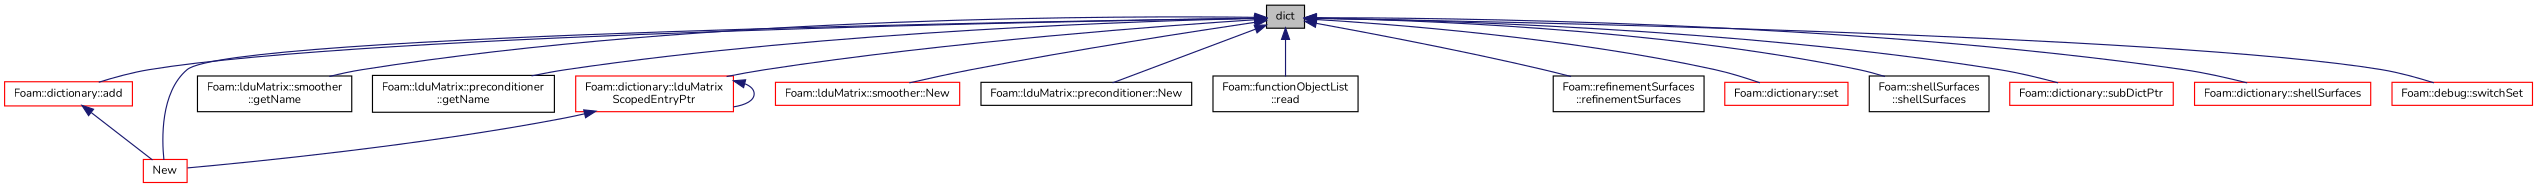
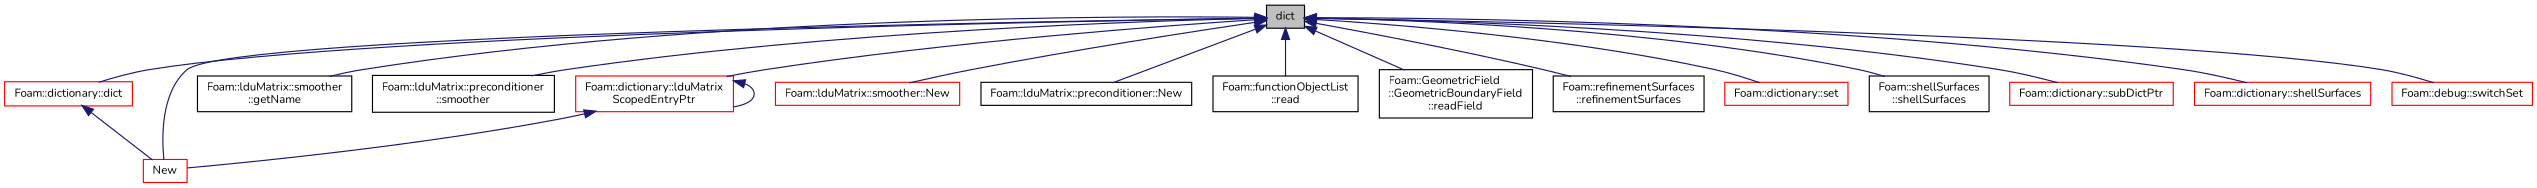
node "Foam::dictionary::add": label "Foam::dictionary::add" -> "Foam::dictionary::dict"
node "Foam::lduMatrix::preconditioner ::getName": label "Foam::lduMatrix::preconditioner ::getName" -> "Foam::lduMatrix::preconditioner ::smoother"
node "Foam::GeometricField ::GeometricBoundaryField ::readField": added
